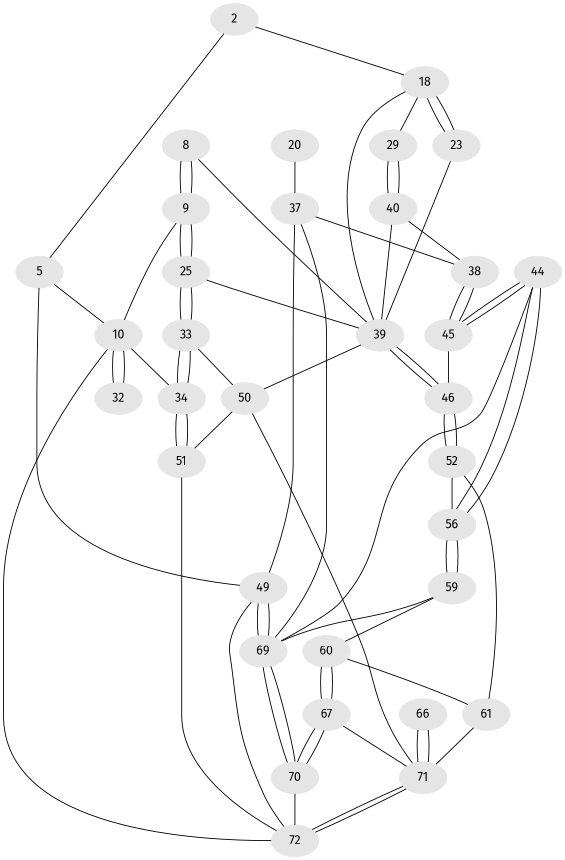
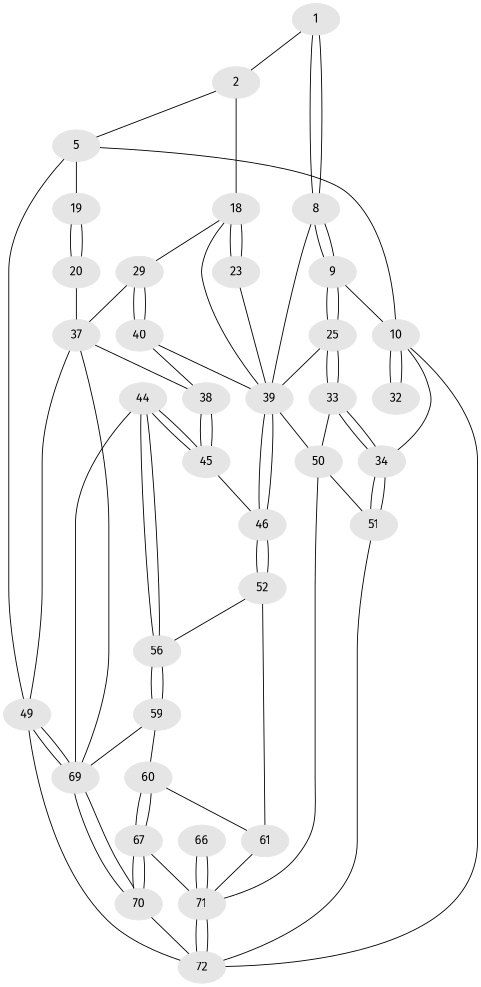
node "1": added
node "19": added
edge "29" -- "37": added
